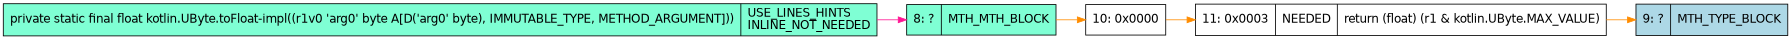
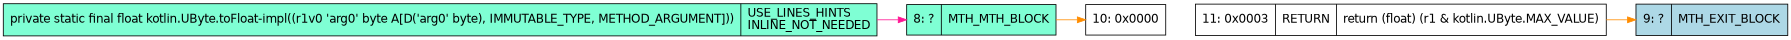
node "11: 0x0003": text "NEEDED" -> "RETURN"
node "9: ?": text "MTH_TYPE_BLOCK" -> "MTH_EXIT_BLOCK"
edge "10: 0x0000" -> "11: 0x0003": removed
